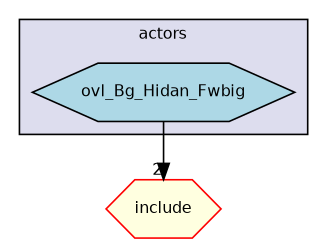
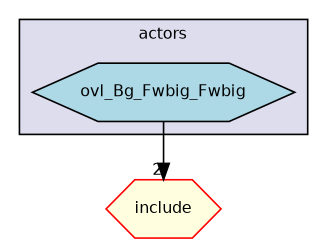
node "ovl_Bg_Hidan_Fwbig": label "ovl_Bg_Hidan_Fwbig" -> "ovl_Bg_Fwbig_Fwbig"
